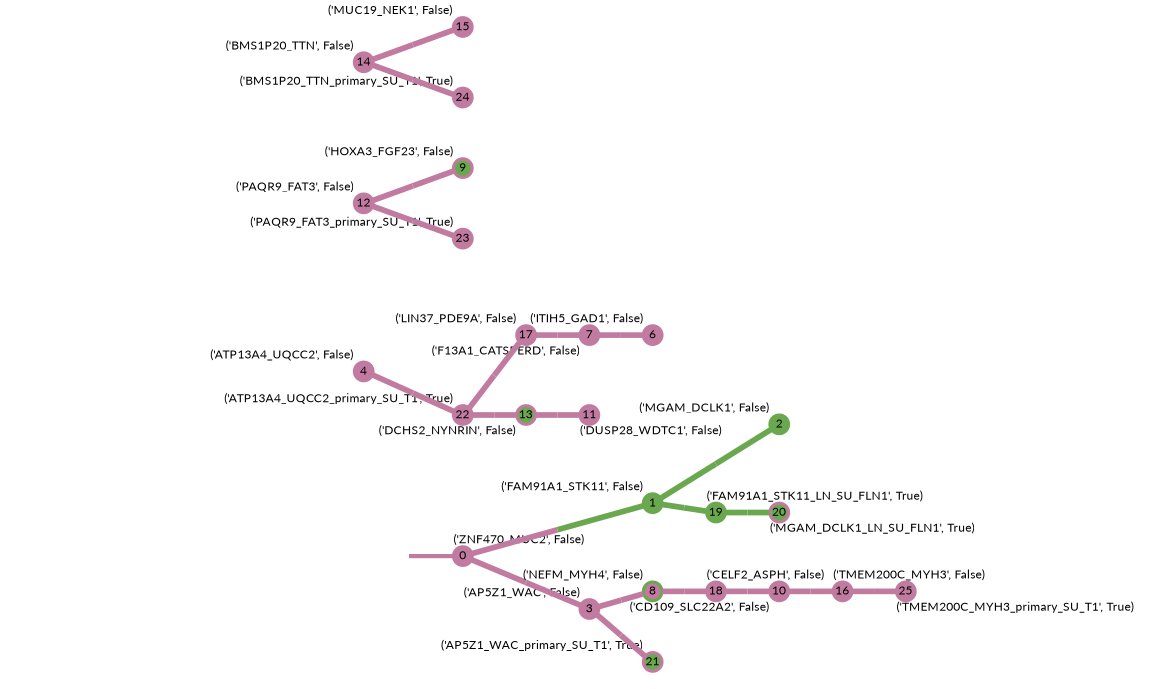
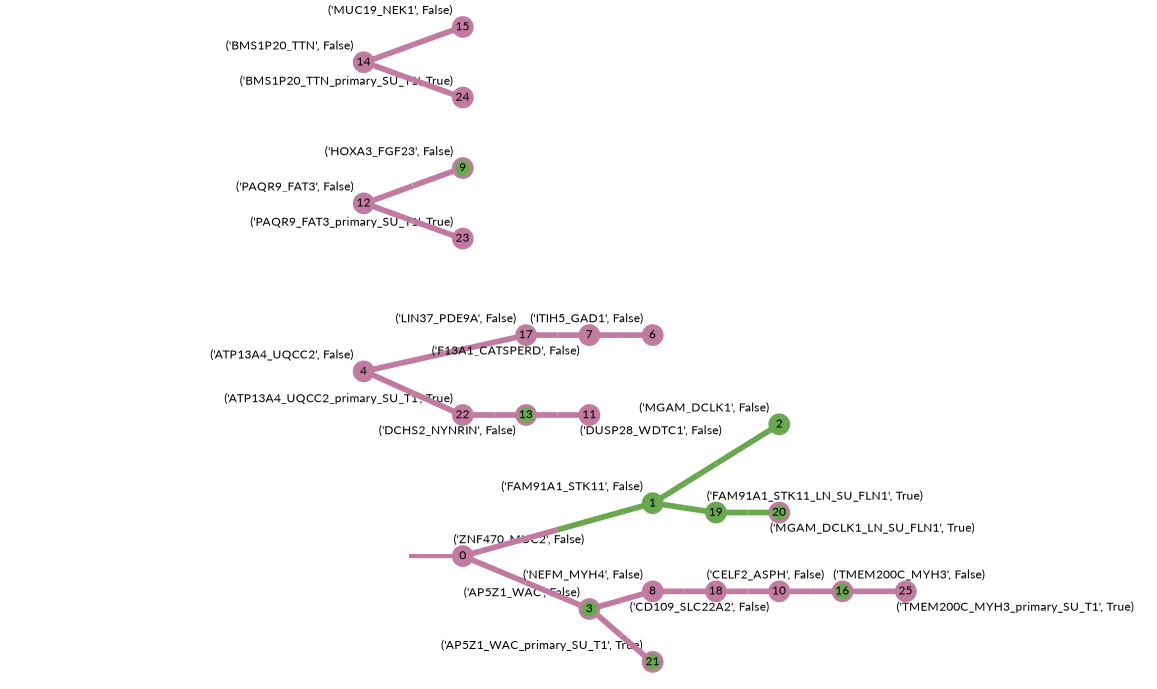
edge "22 ('ATP13A4_UQCC2_primary_SU_T1', True)" -> "17 ('LIN37_PDE9A', False)": now "4 ('ATP13A4_UQCC2', False)" -> "17 ('LIN37_PDE9A', False)"
node "8 ('NEFM_MYH4', False)": color #6aa84fff -> #c27ba0ff
node "16 ('TMEM200C_MYH3', False)": fillcolor #c27ba0ff -> #6aa84fff
node "3 ('AP5Z1_WAC', False)": fillcolor #c27ba0ff -> #6aa84fff
